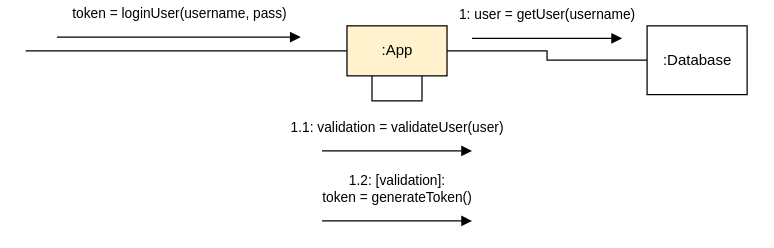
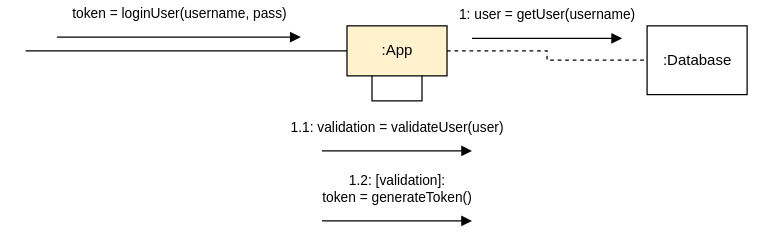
edge ":App" -- ":Database": style solid -> dashed
